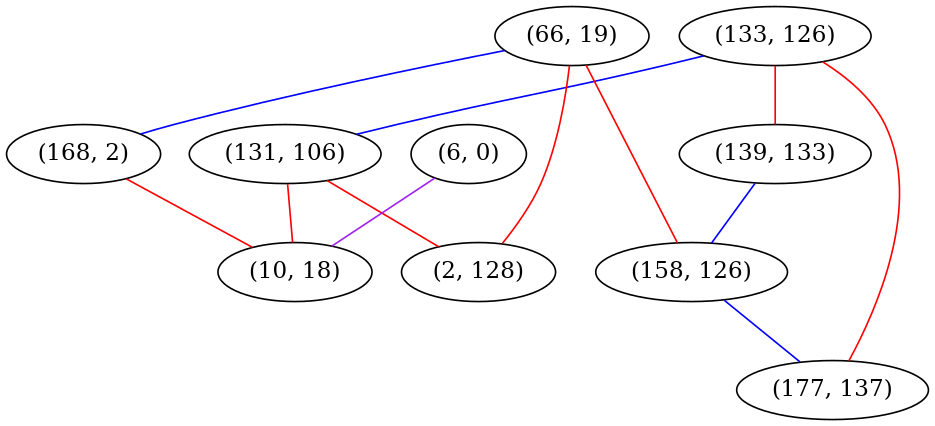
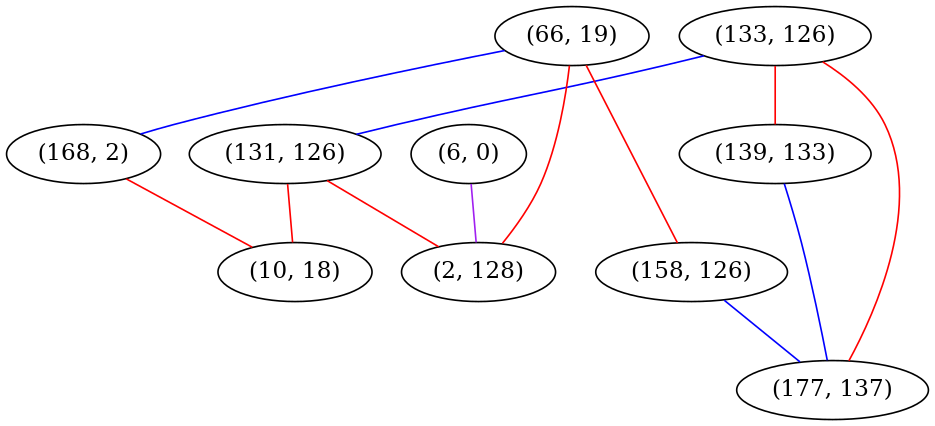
node "(131, 106)": label "(131, 106)" -> "(131, 126)"
edge "(6, 0)" -- "(10, 18)": now "(6, 0)" -- "(2, 128)"
edge "(139, 133)" -- "(158, 126)": now "(139, 133)" -- "(177, 137)"
